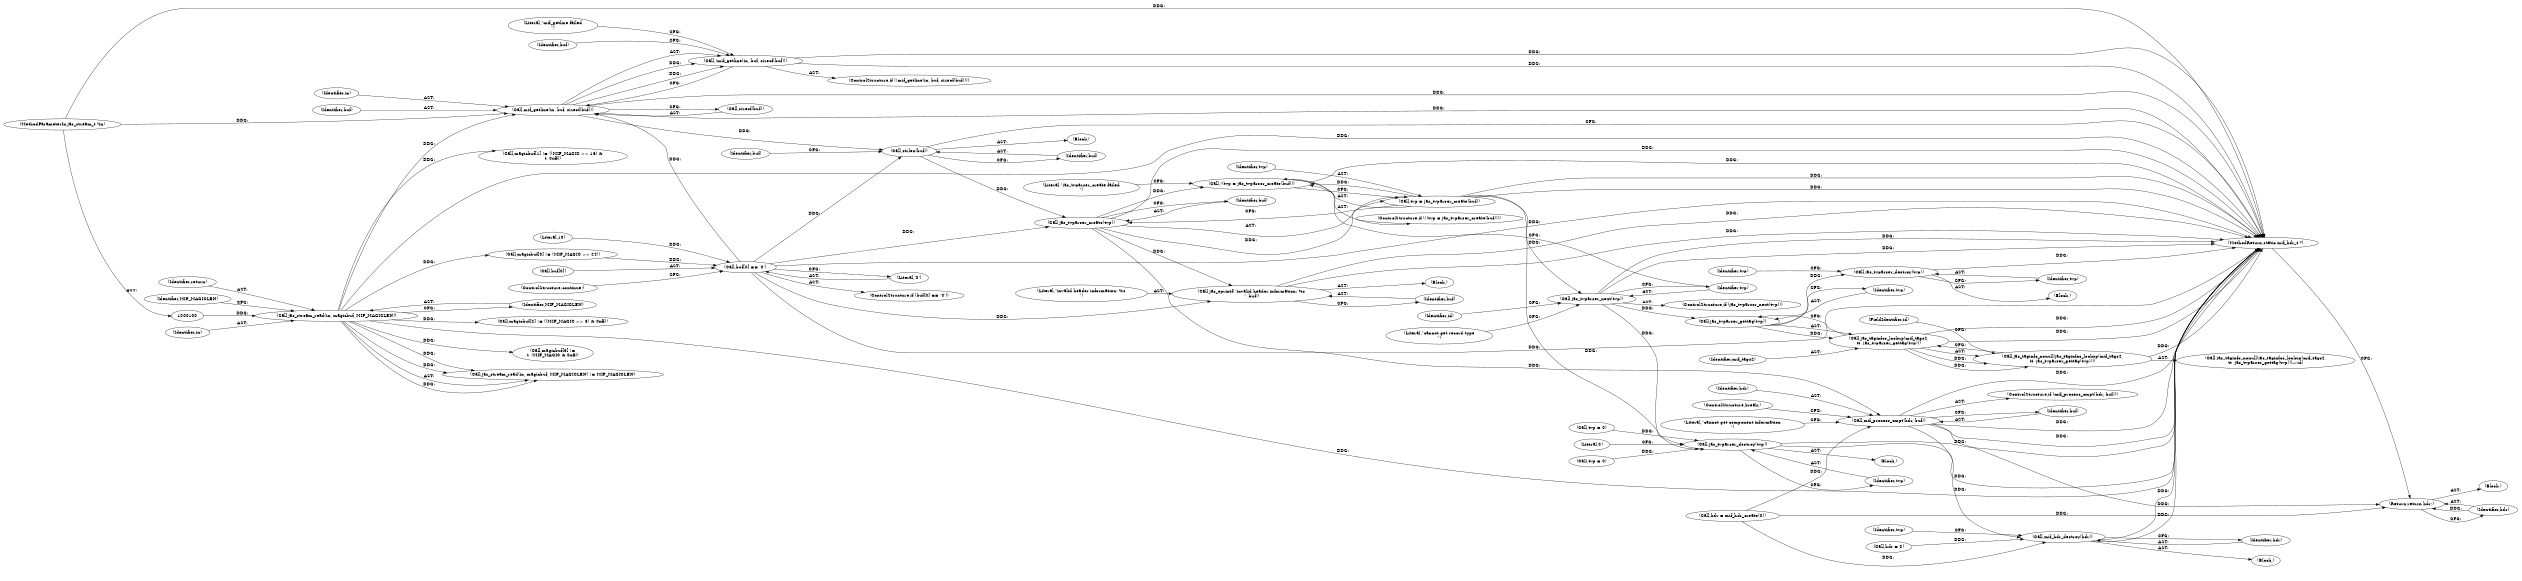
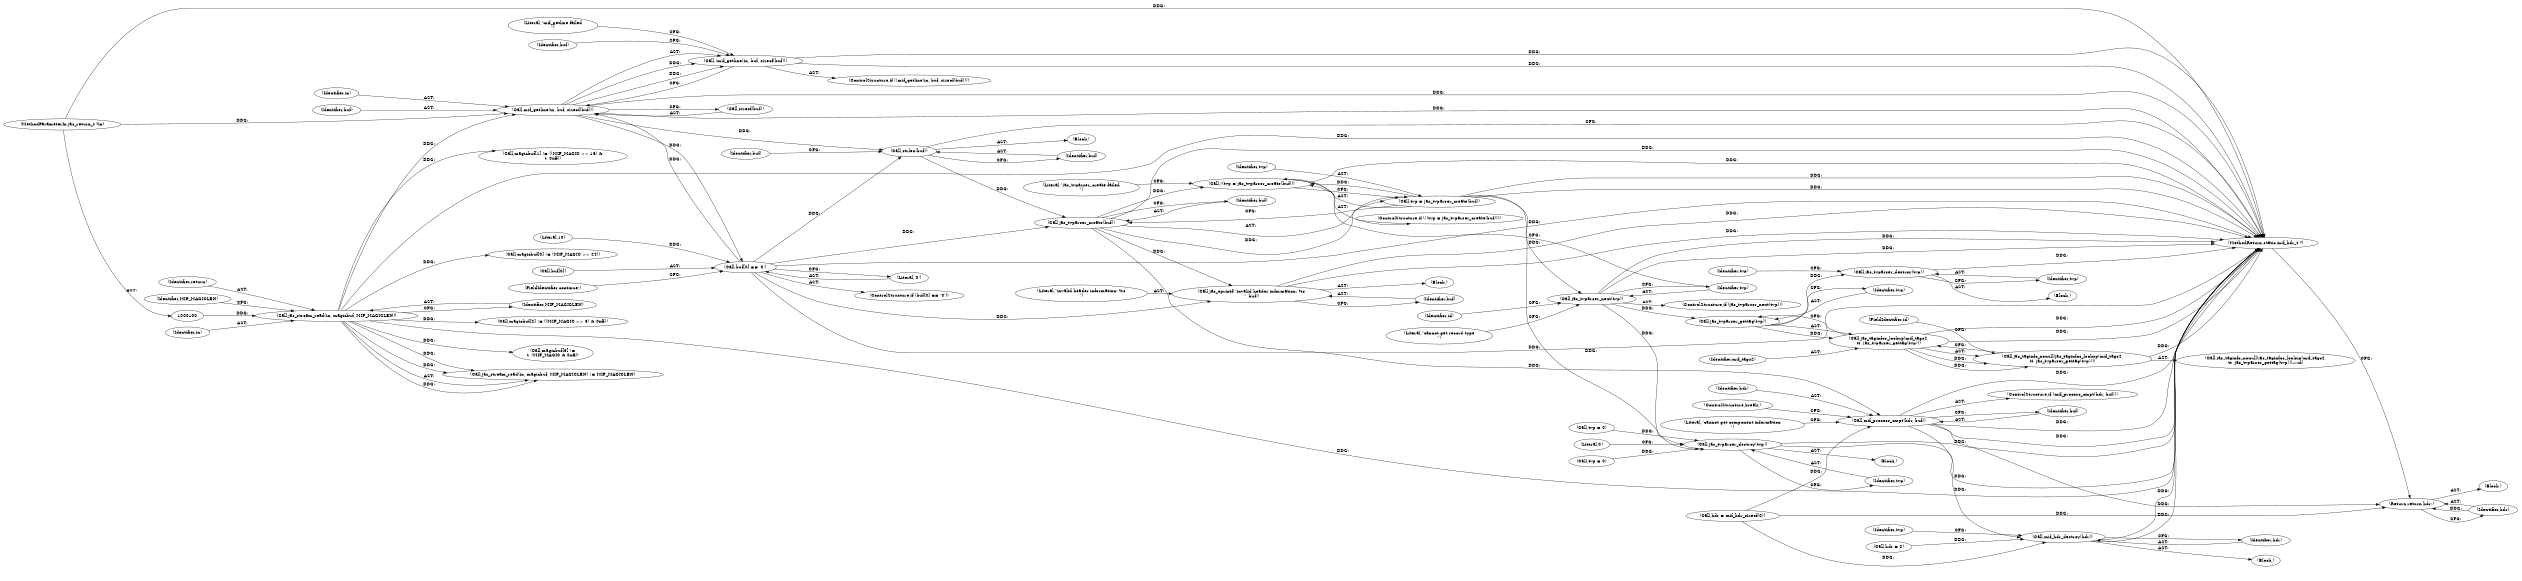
node "(MethodParameterIn,jas_stream_t *in)": label "(MethodParameterIn,jas_stream_t *in)" -> "(MethodParameterIn,jas_return_t *in)"
node "(Call,jas_tvparser_create(tvp))": label "(Call,jas_tvparser_create(tvp))" -> "(Call,jas_tvparser_create(buf))"
edge "(Call,magicbuf[0] != (MIF_MAGIC >> 24))" -> "(Call,buf[0] == '0')": now "(Call,mif_getline(in, buf, sizeof(buf)))" -> "(Call,buf[0] == '0')"
node "(ControlStructure,continue;)": label "(ControlStructure,continue;)" -> "(FieldIdentifier,continue;)"
node "(Call,hdr = mif_hdr_create(0))": label "(Call,hdr = mif_hdr_create(0))" -> "(Call,hdr = mif_hdr_sizeof(0))"
